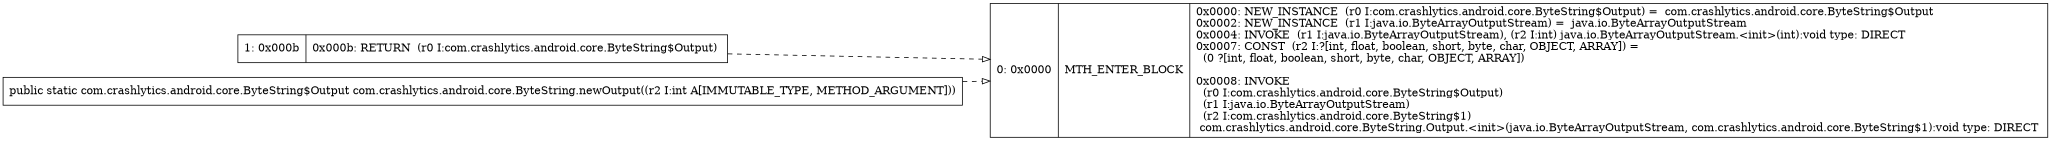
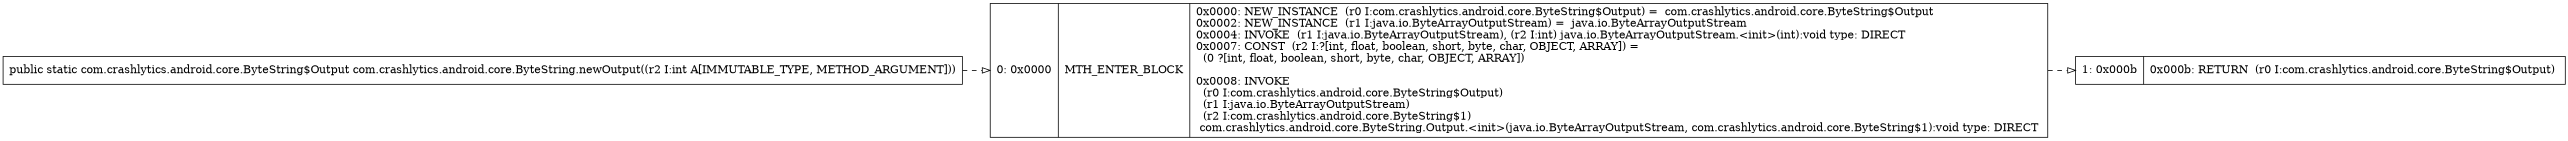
edge "1: 0x000b" -> "0: 0x0000": reversed
